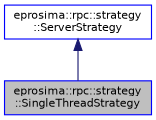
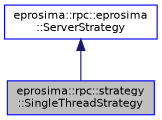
node "eprosima::rpc::strategy ::ServerStrategy": label "eprosima::rpc::strategy ::ServerStrategy" -> "eprosima::rpc::eprosima ::ServerStrategy"
